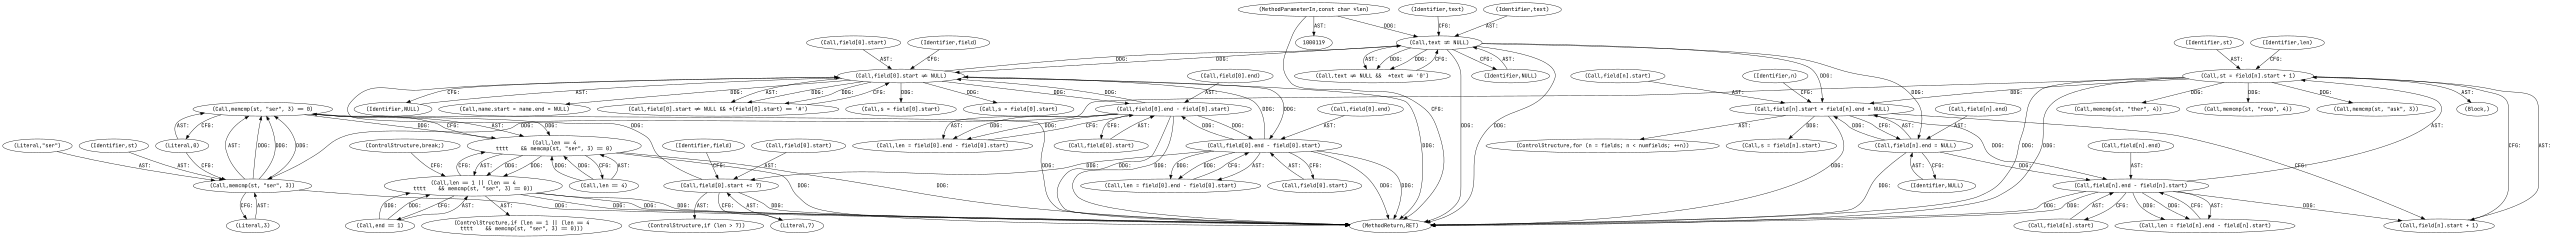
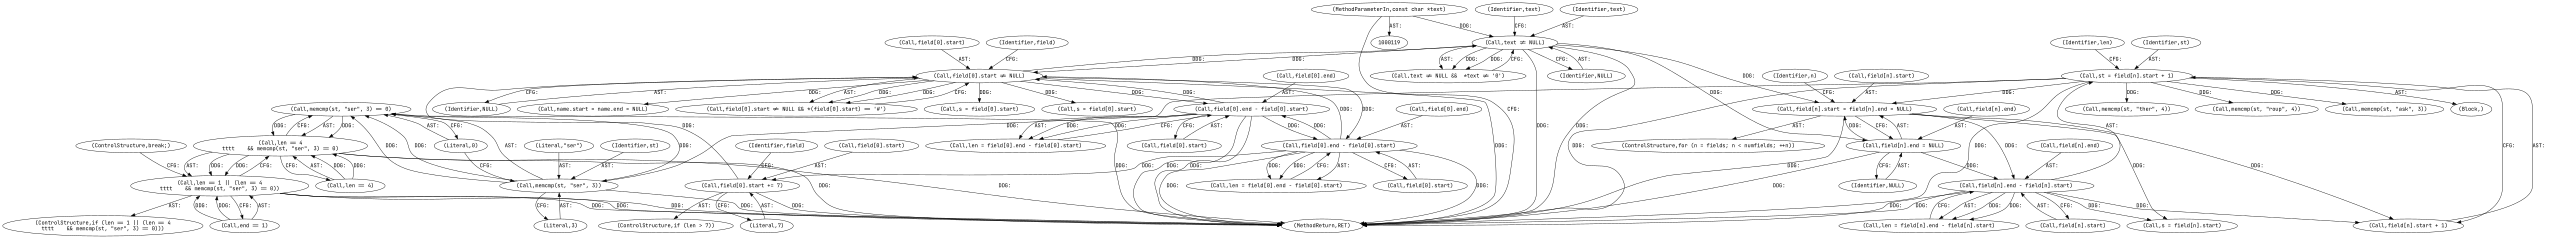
node "(MethodParameterIn,const char *len)": label "(MethodParameterIn,const char *len)" -> "(MethodParameterIn,const char *text)"
edge "(Call,field[n].start = field[n].end = NULL)" -> "(Call,field[n].start + 1)": label "CFG: " -> "DDG: "
edge "(Call,field[n].end - field[n].start)" -> "(Call,s = field[n].start)": added, label "DDG:"
